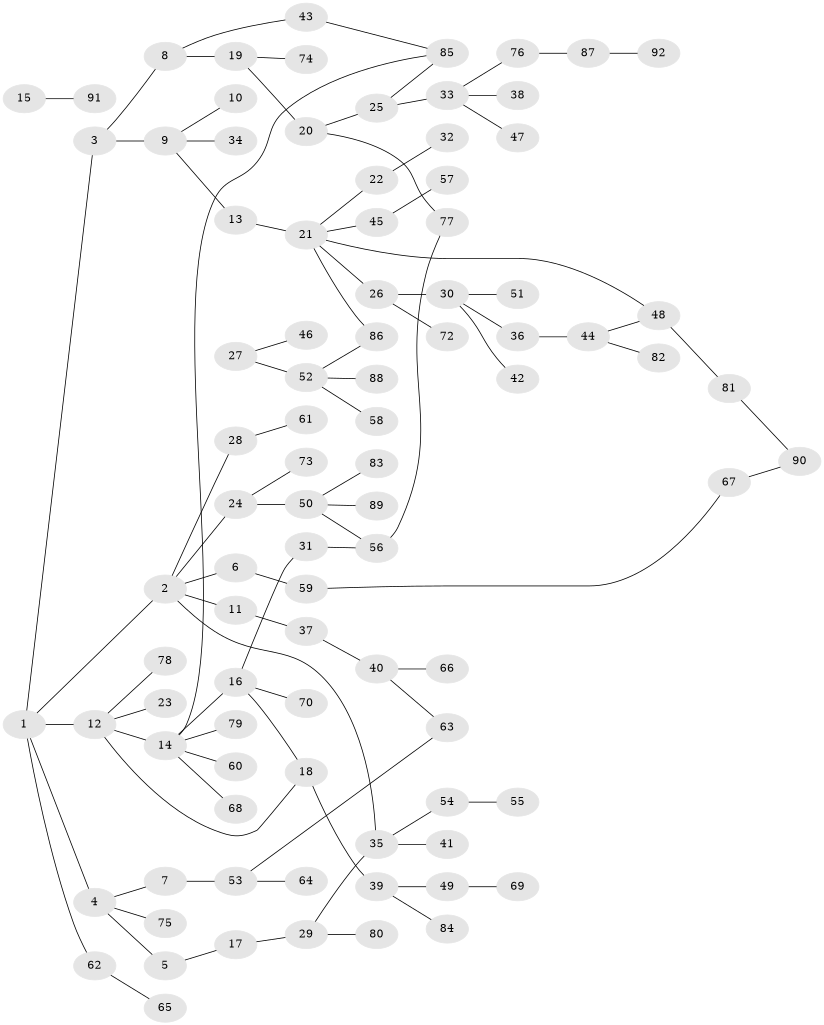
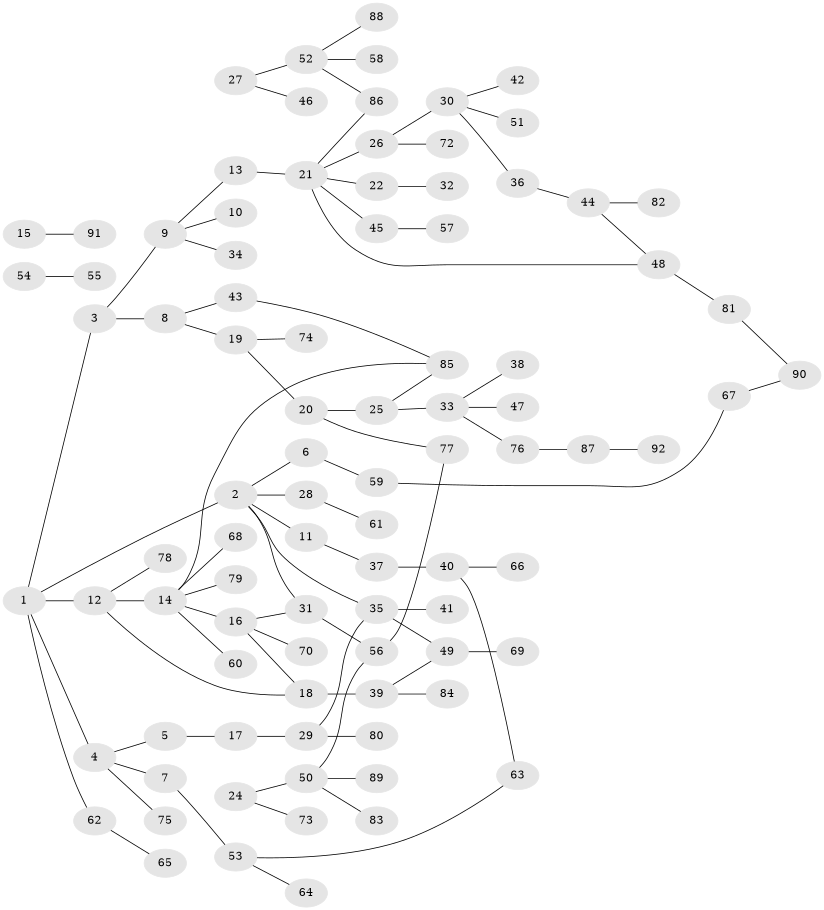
edge "24" -- "2": now "31" -- "2"
node "23": removed
edge "54" -- "35": now "49" -- "35"
